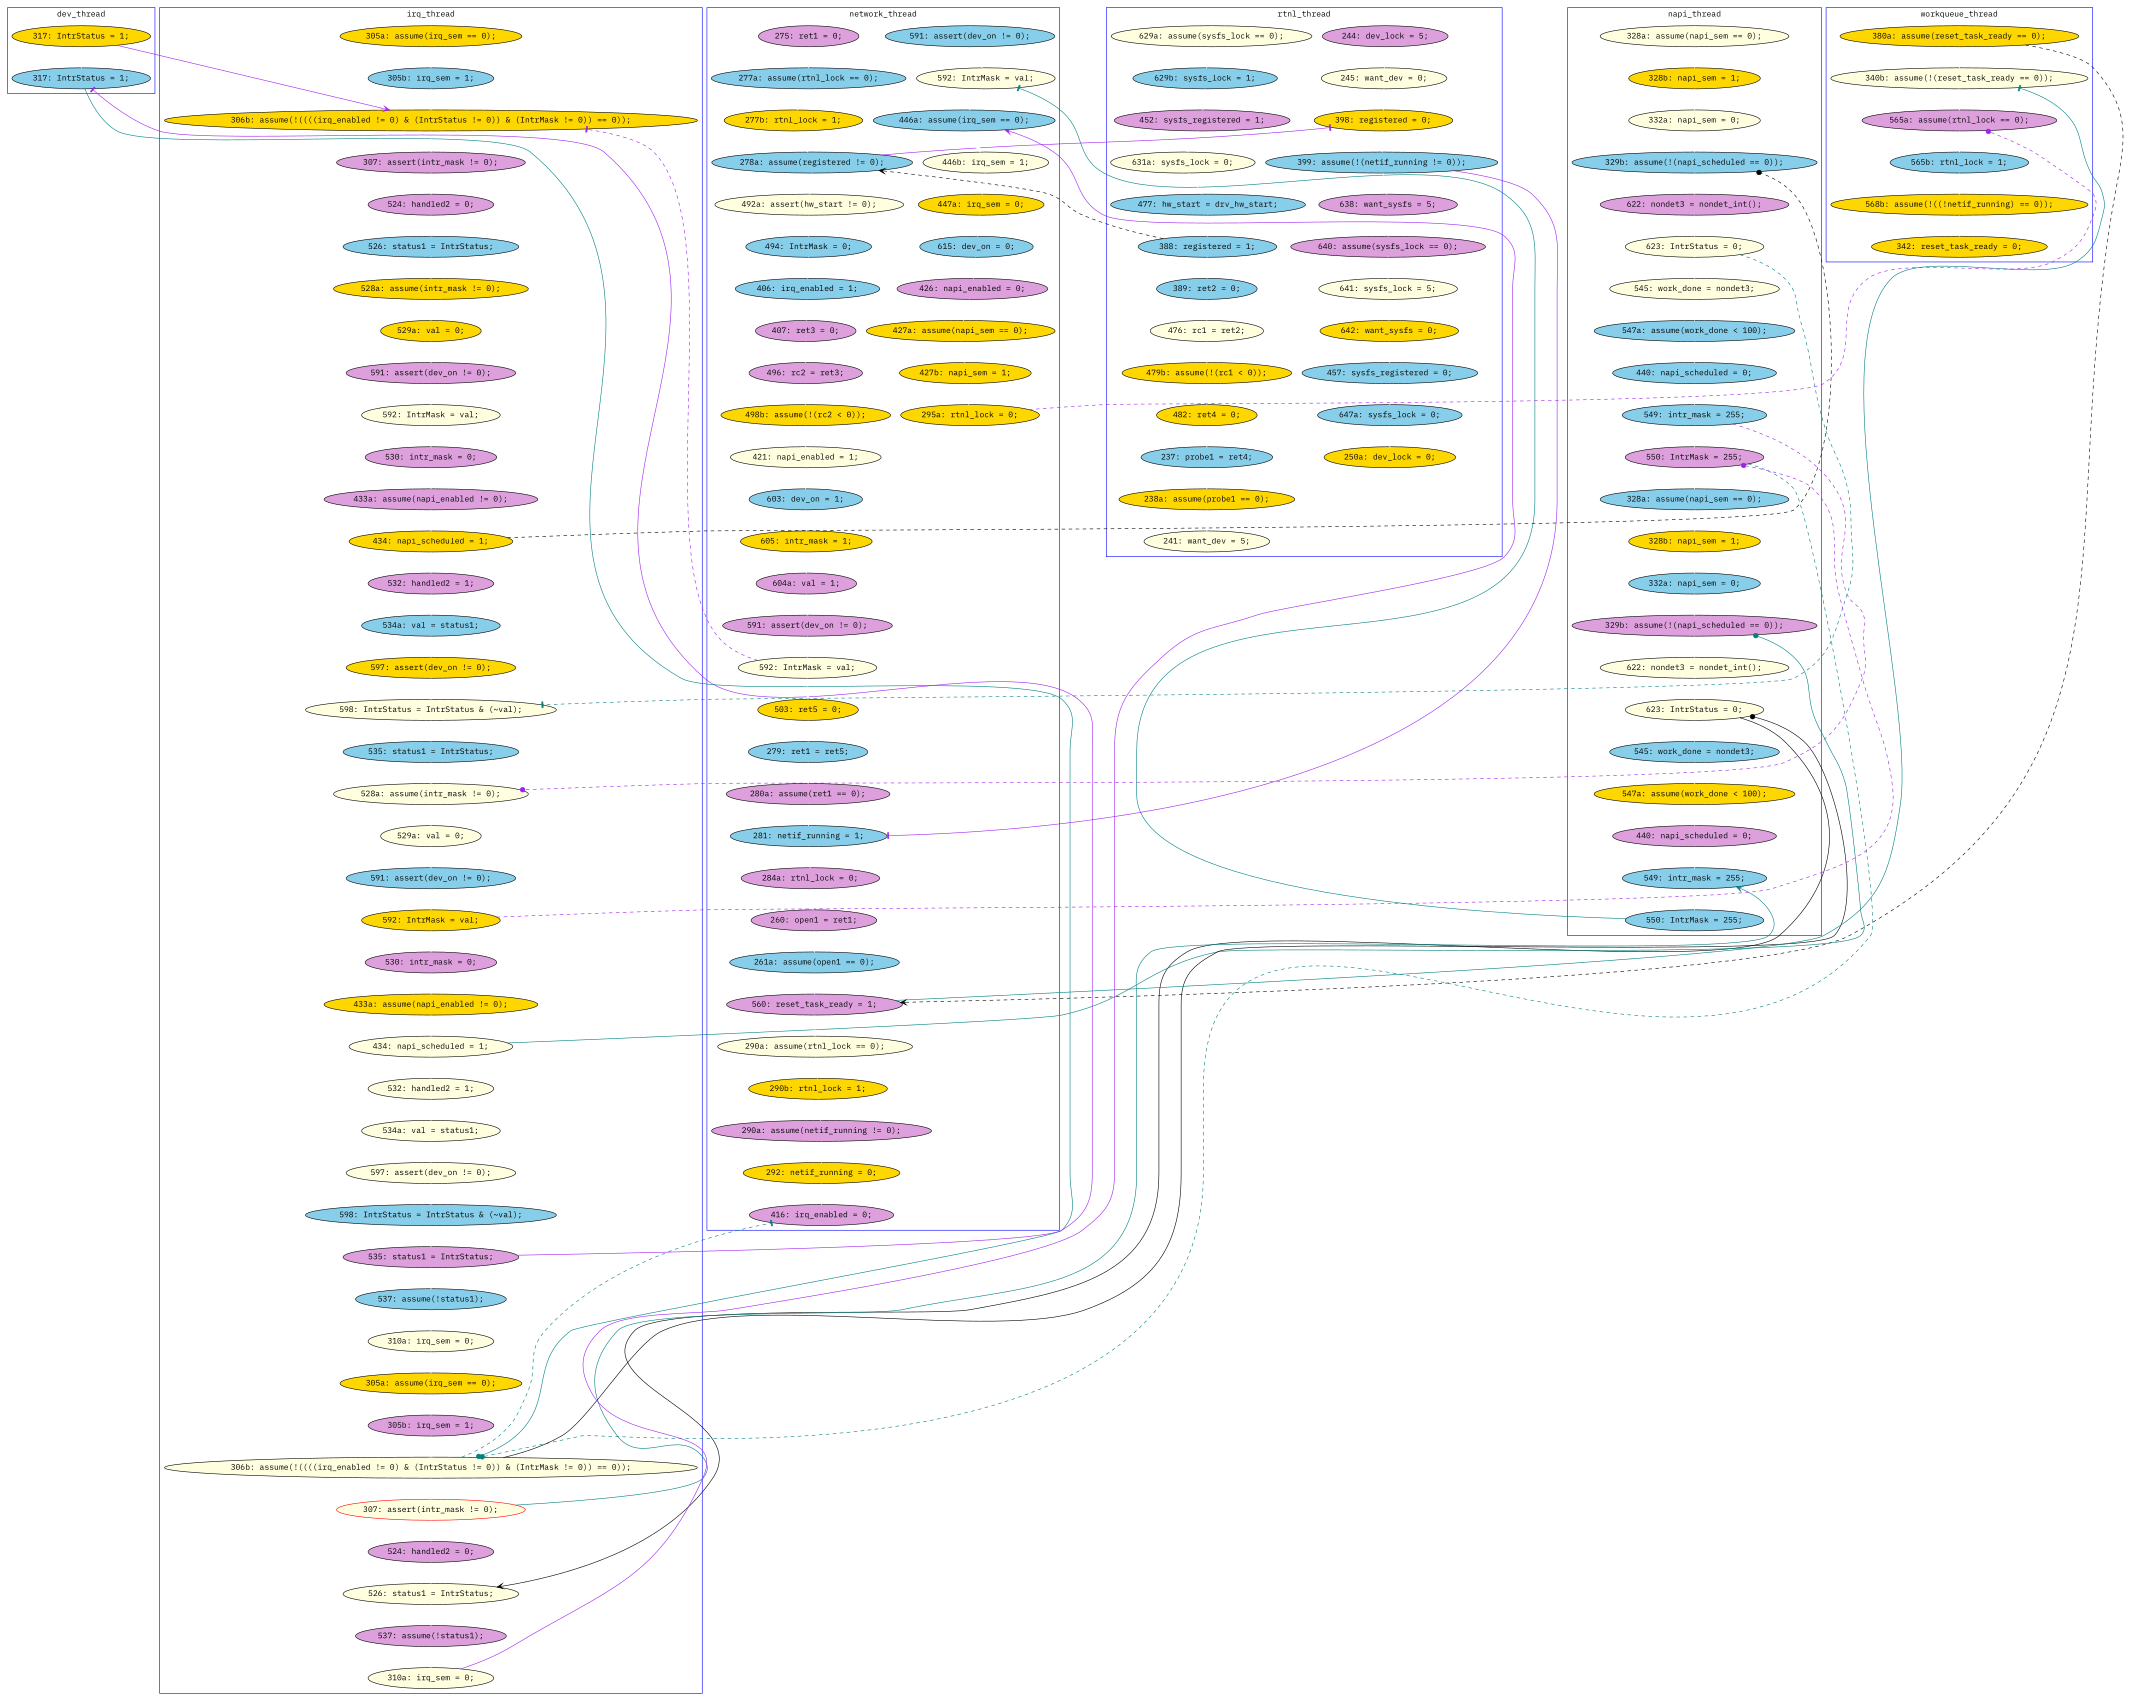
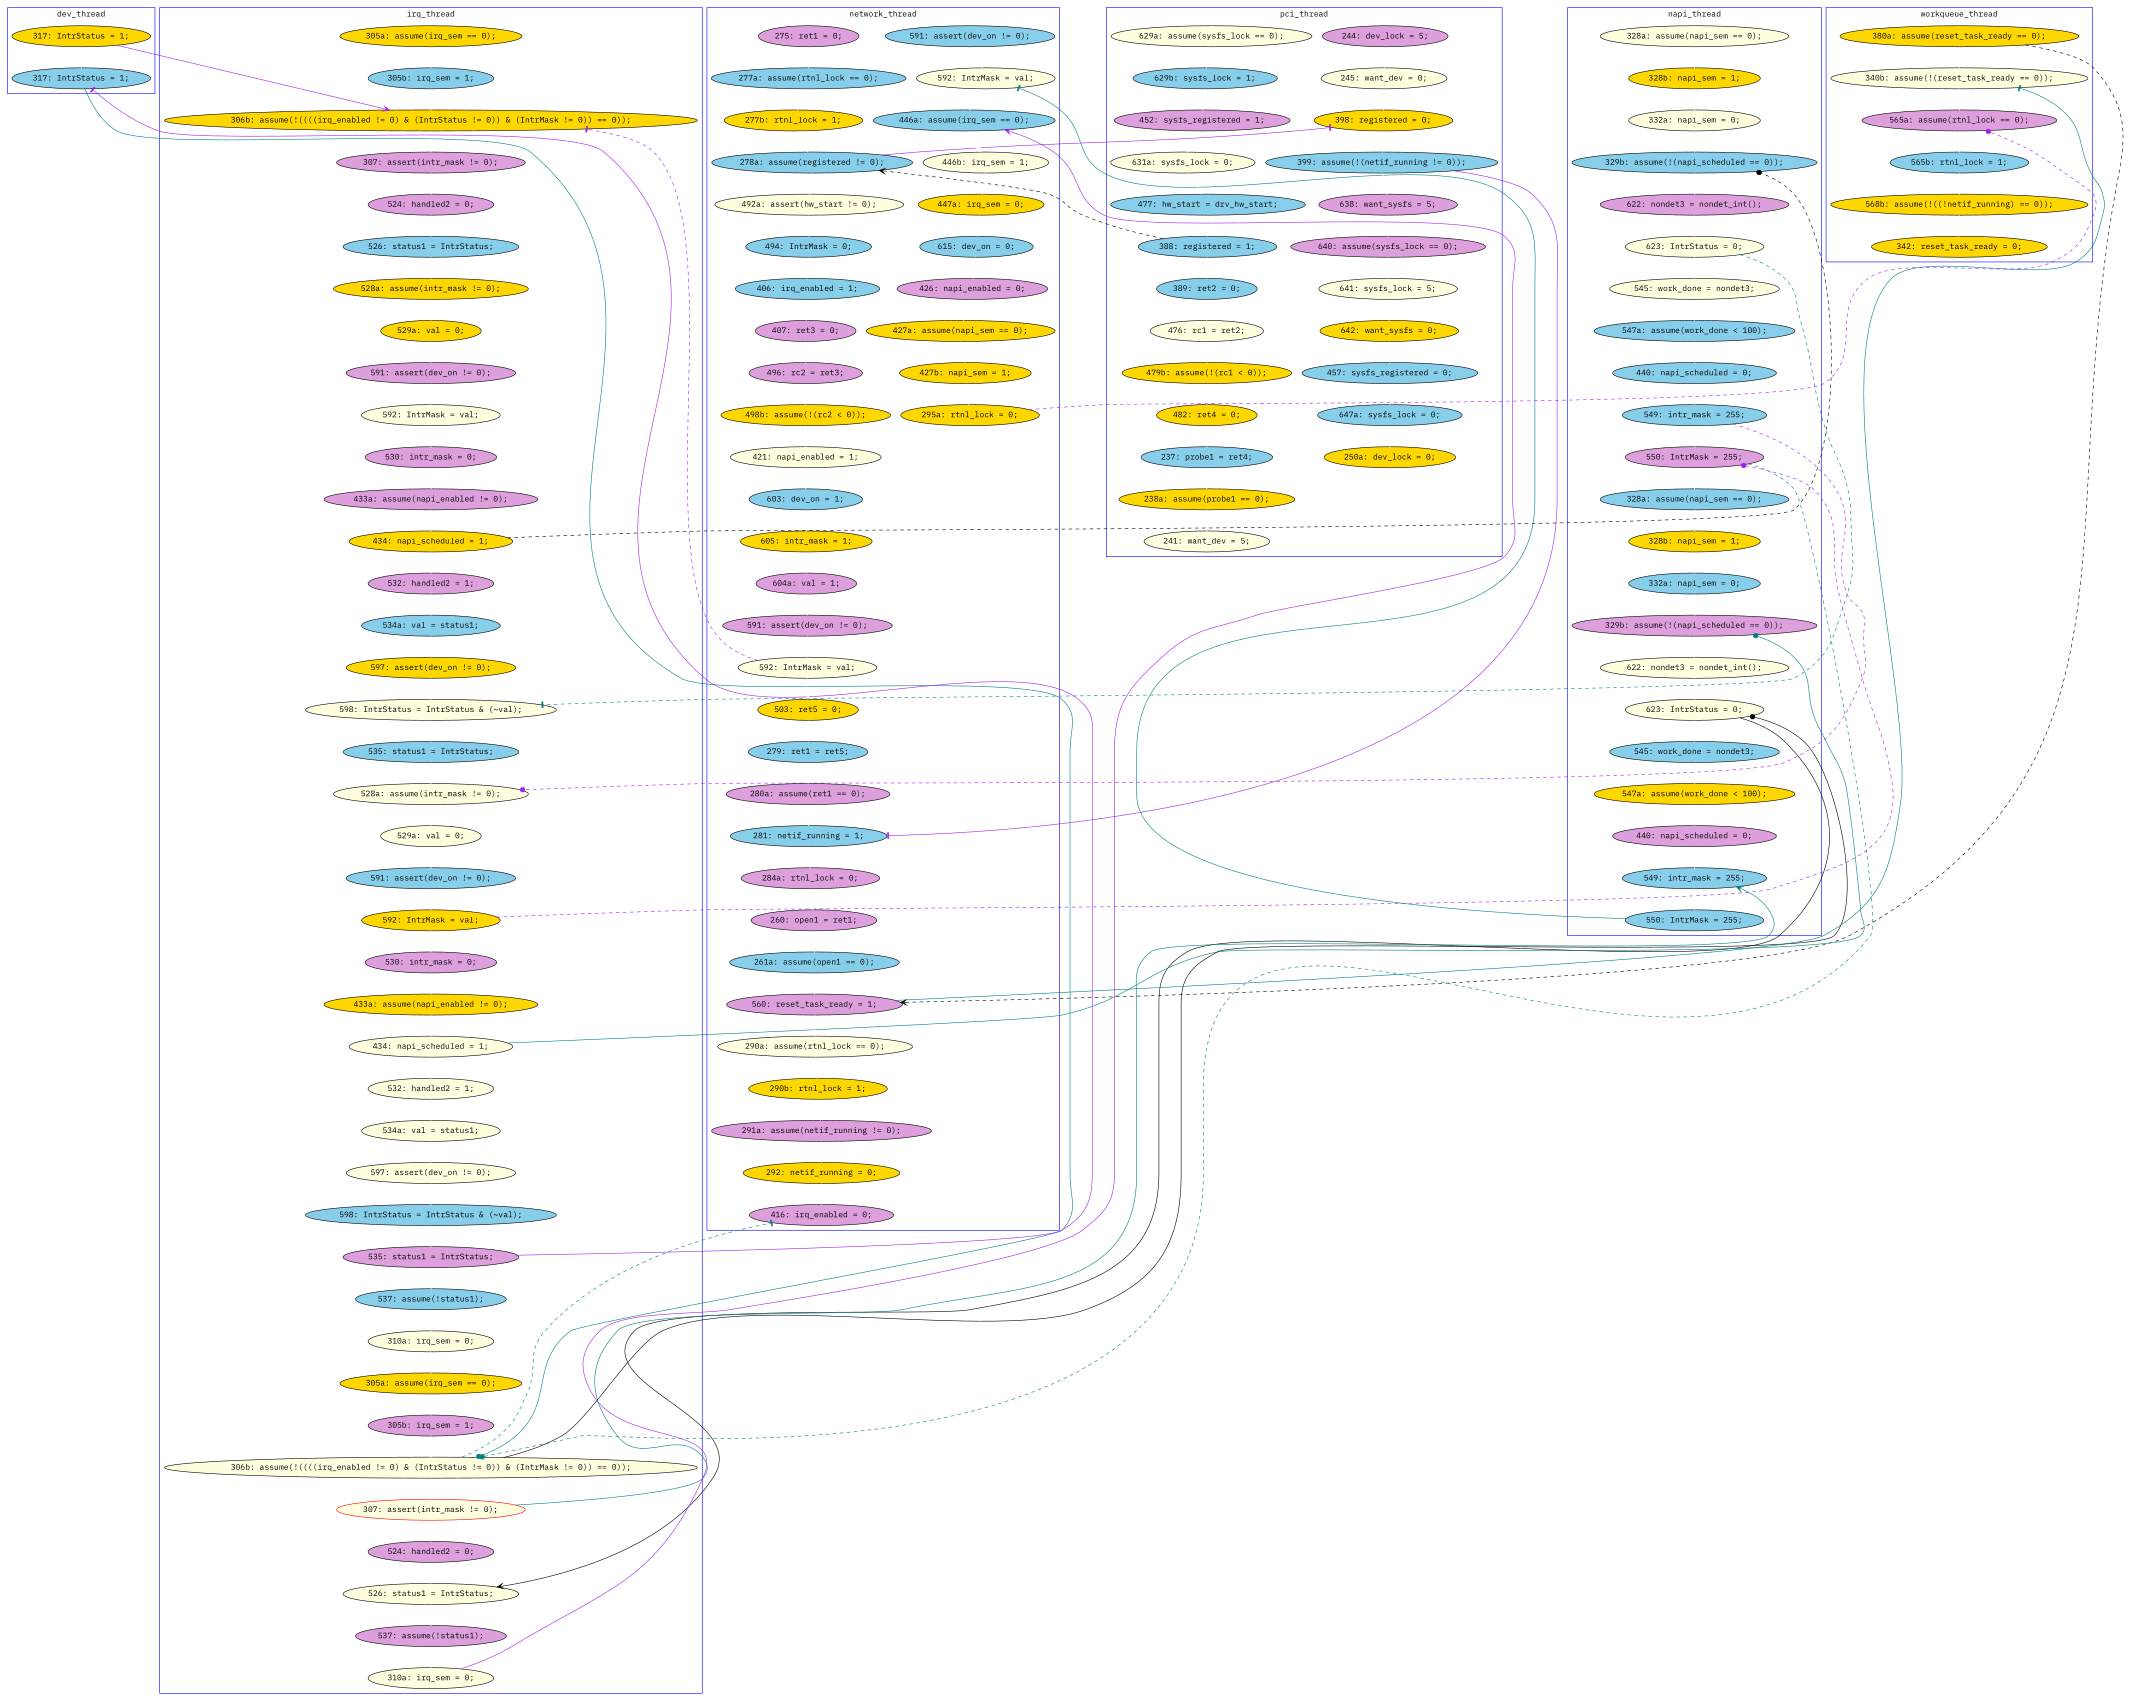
cluster "rtnl_thread": label "rtnl_thread" -> "pci_thread"
node "290a: assume(netif_running != 0);": label "290a: assume(netif_running != 0);" -> "291a: assume(netif_running != 0);"
